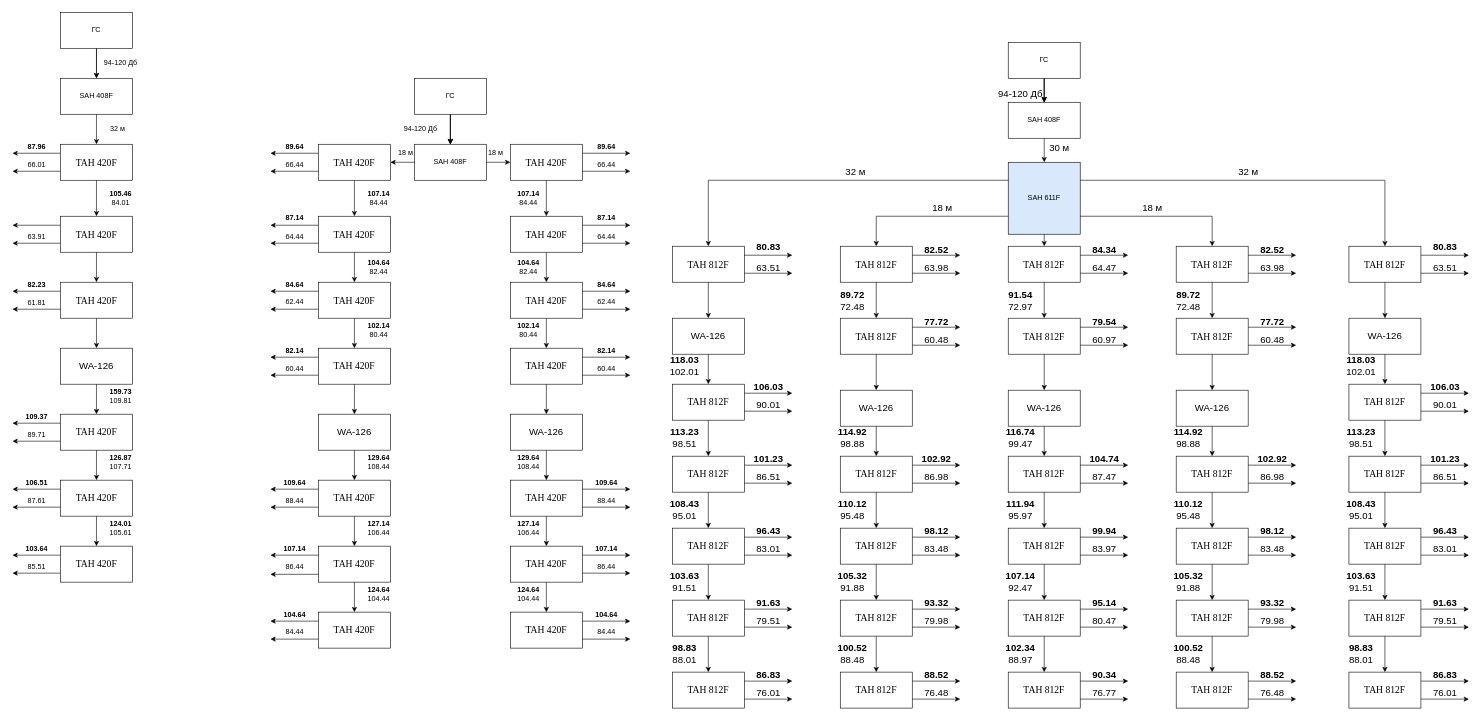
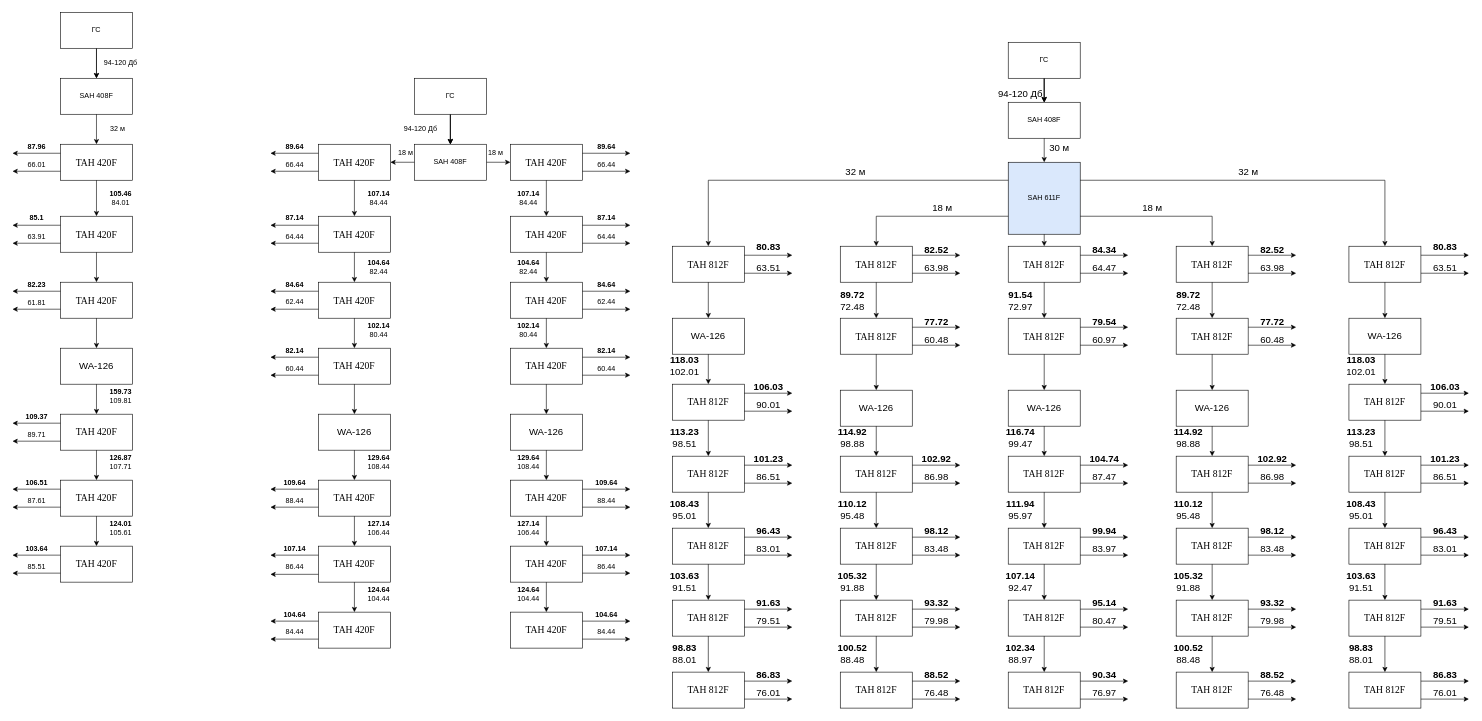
node "85.1": added
node "76.77": label "76.77" -> "76.97"
